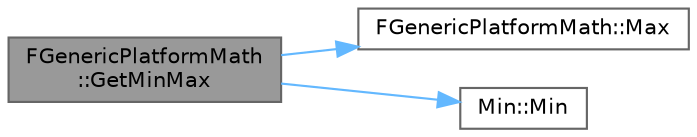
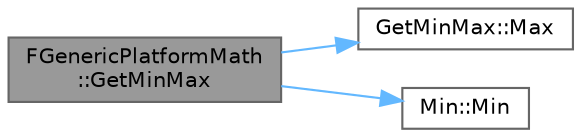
node "FGenericPlatformMath::Max": label "FGenericPlatformMath::Max" -> "GetMinMax::Max"
